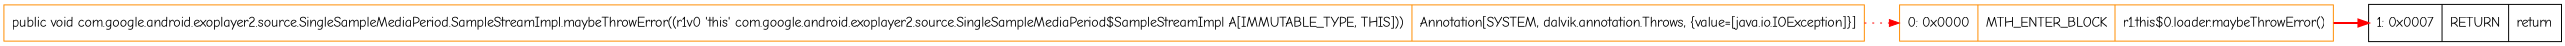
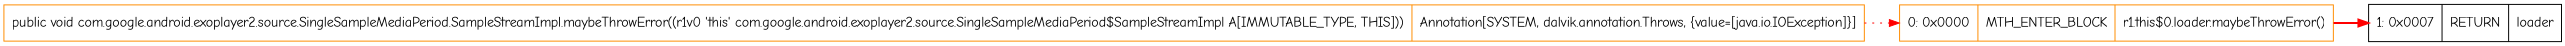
node "1: 0x0007": text "return" -> "loader"
